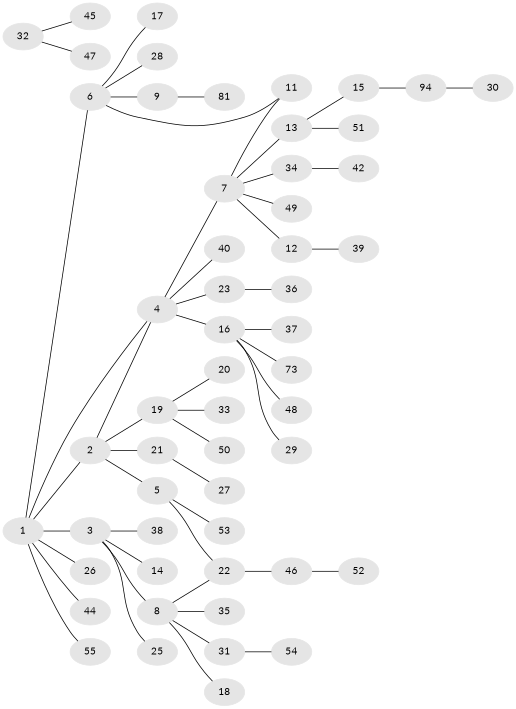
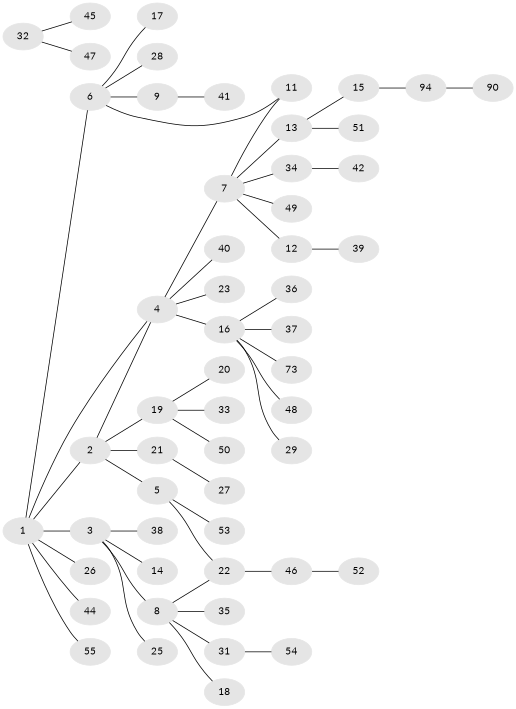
node "30": label "30" -> "90"
node "81": label "81" -> "41"
edge "23" -- "36": now "16" -- "36"
